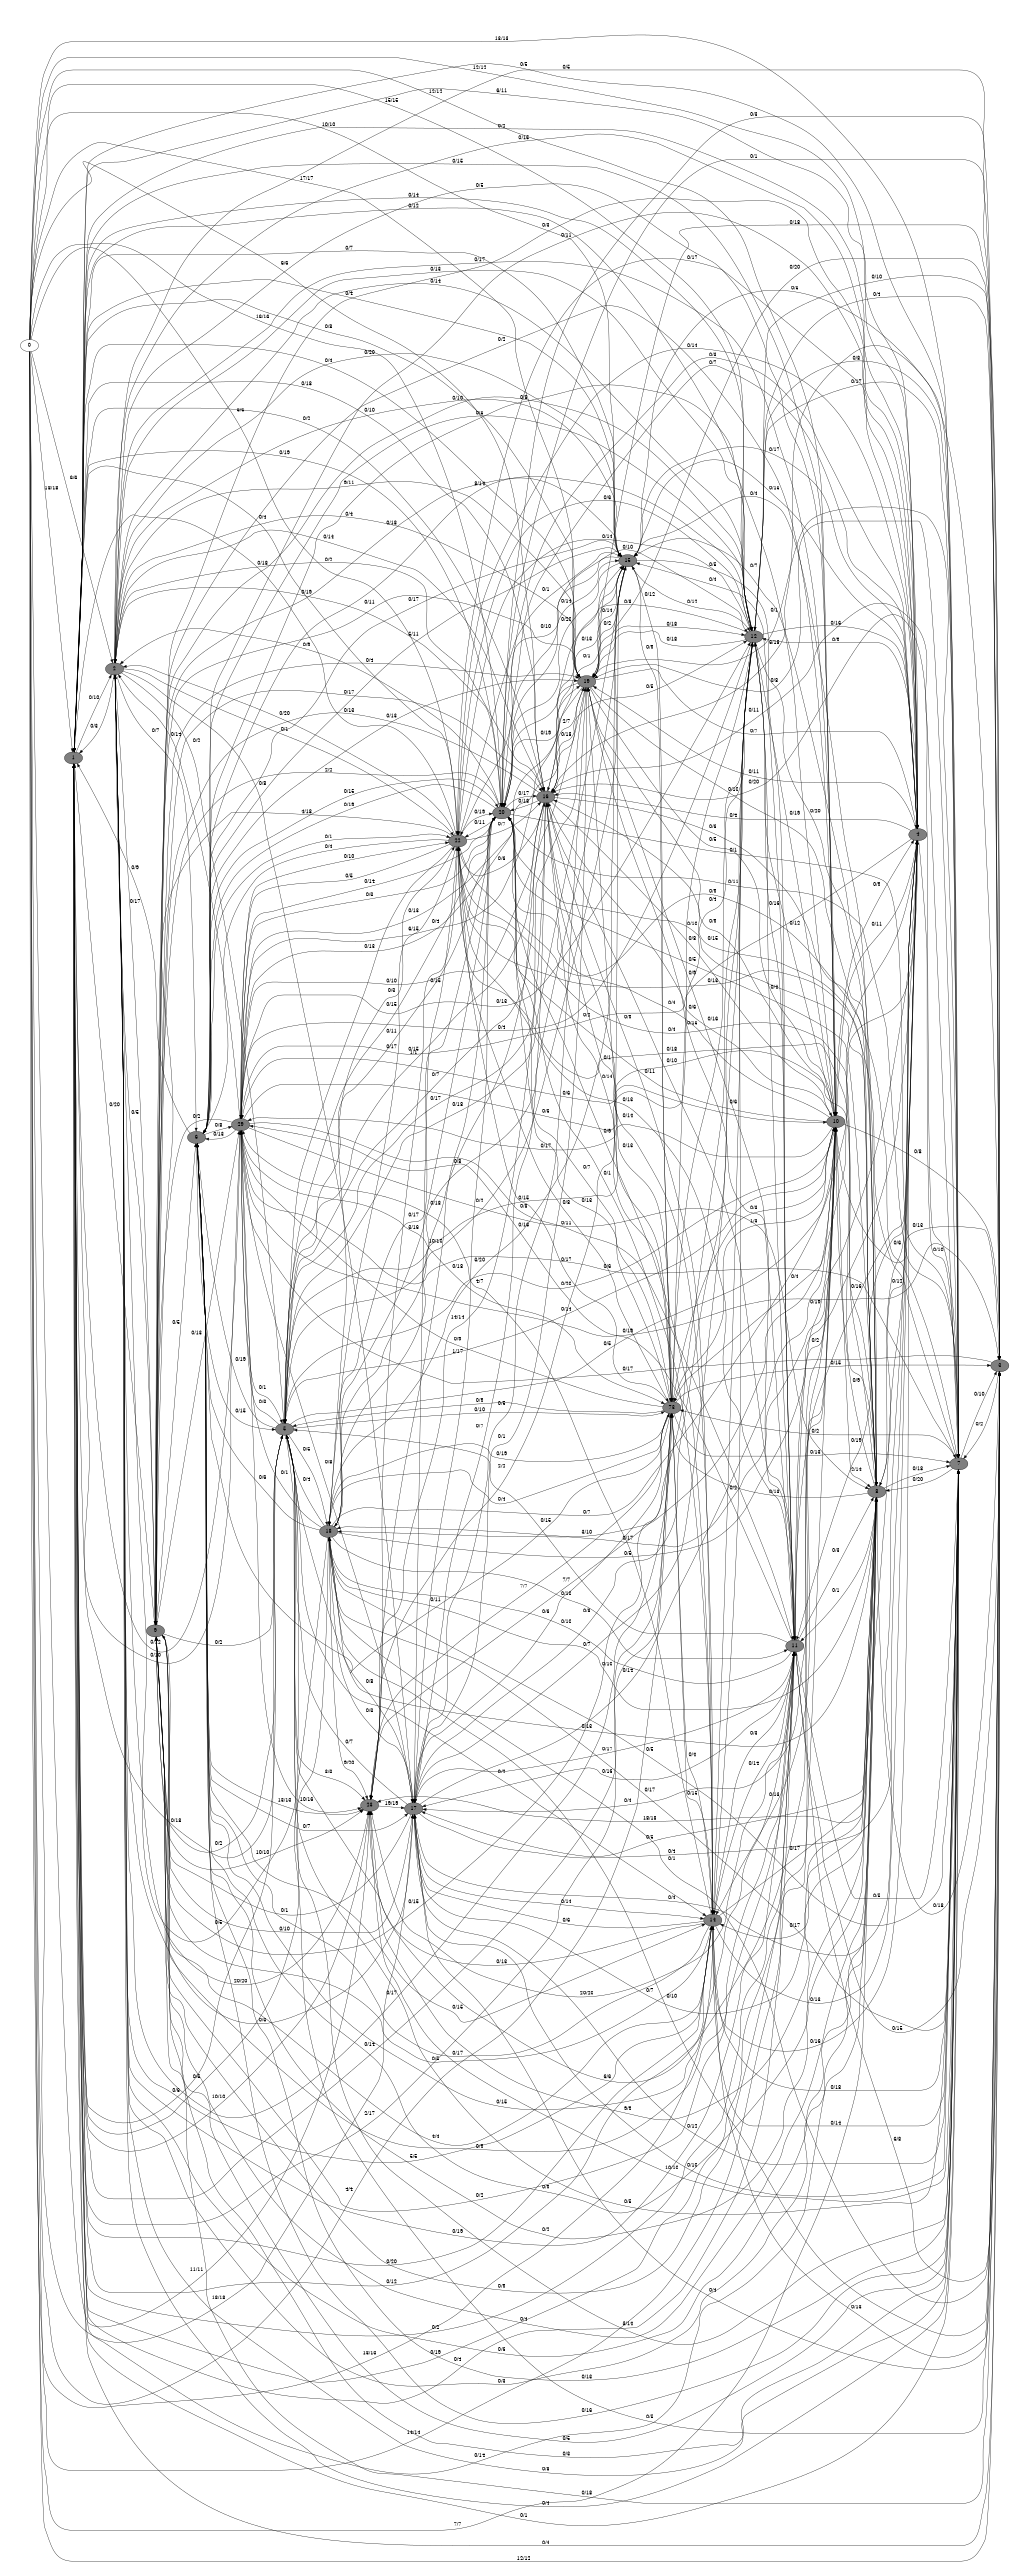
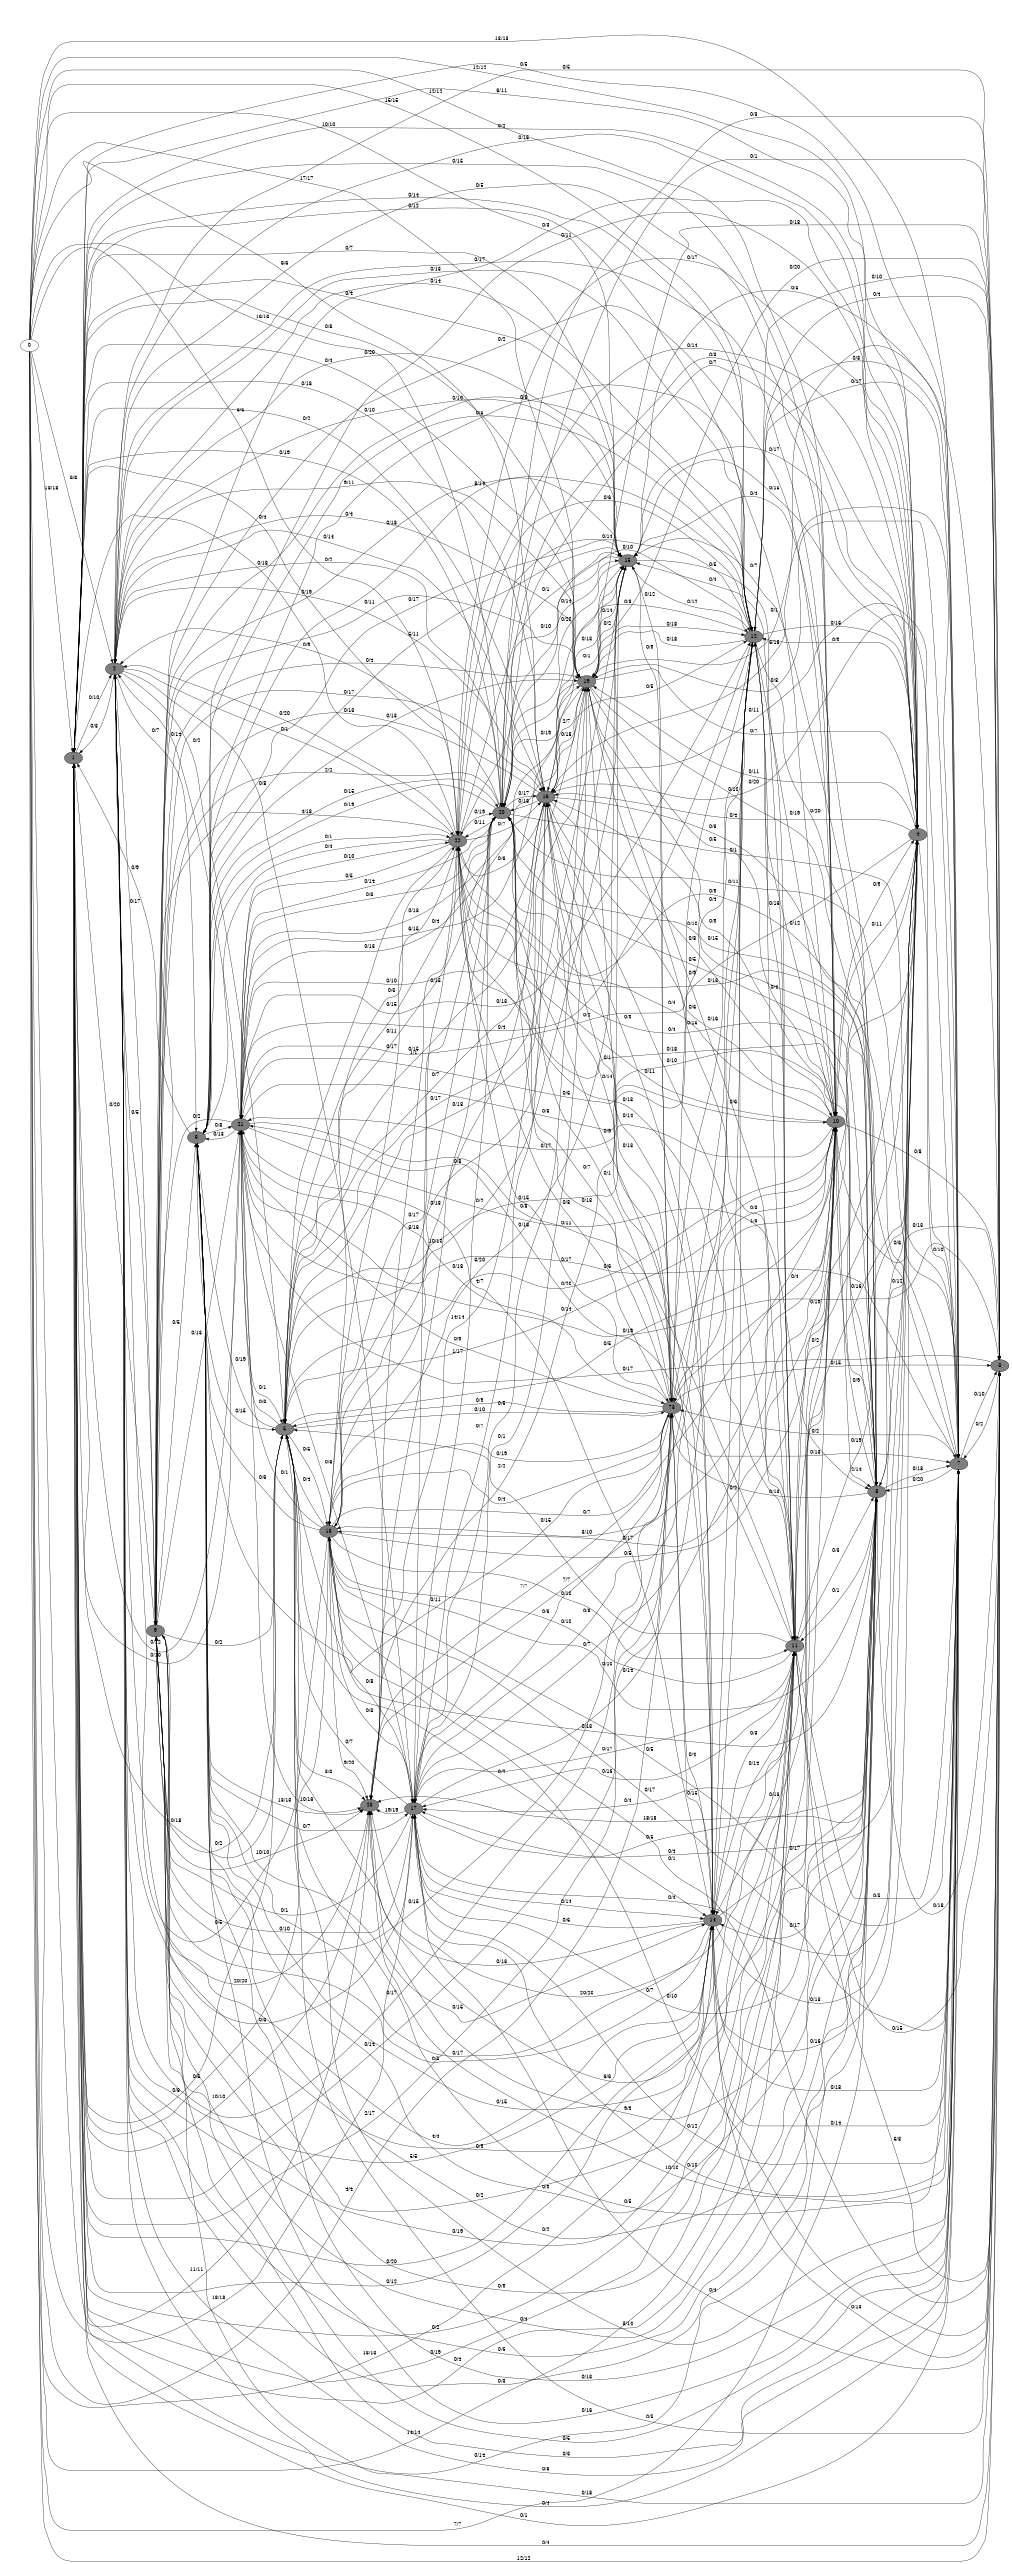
node "29": label "29" -> "21"
edge "23" -> "17": reversed
